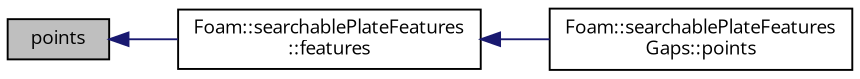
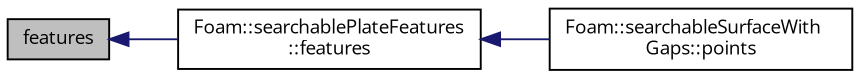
node "points": label "points" -> "features"
node "Foam::searchablePlateFeatures Gaps::points": label "Foam::searchablePlateFeatures Gaps::points" -> "Foam::searchableSurfaceWith Gaps::points"
